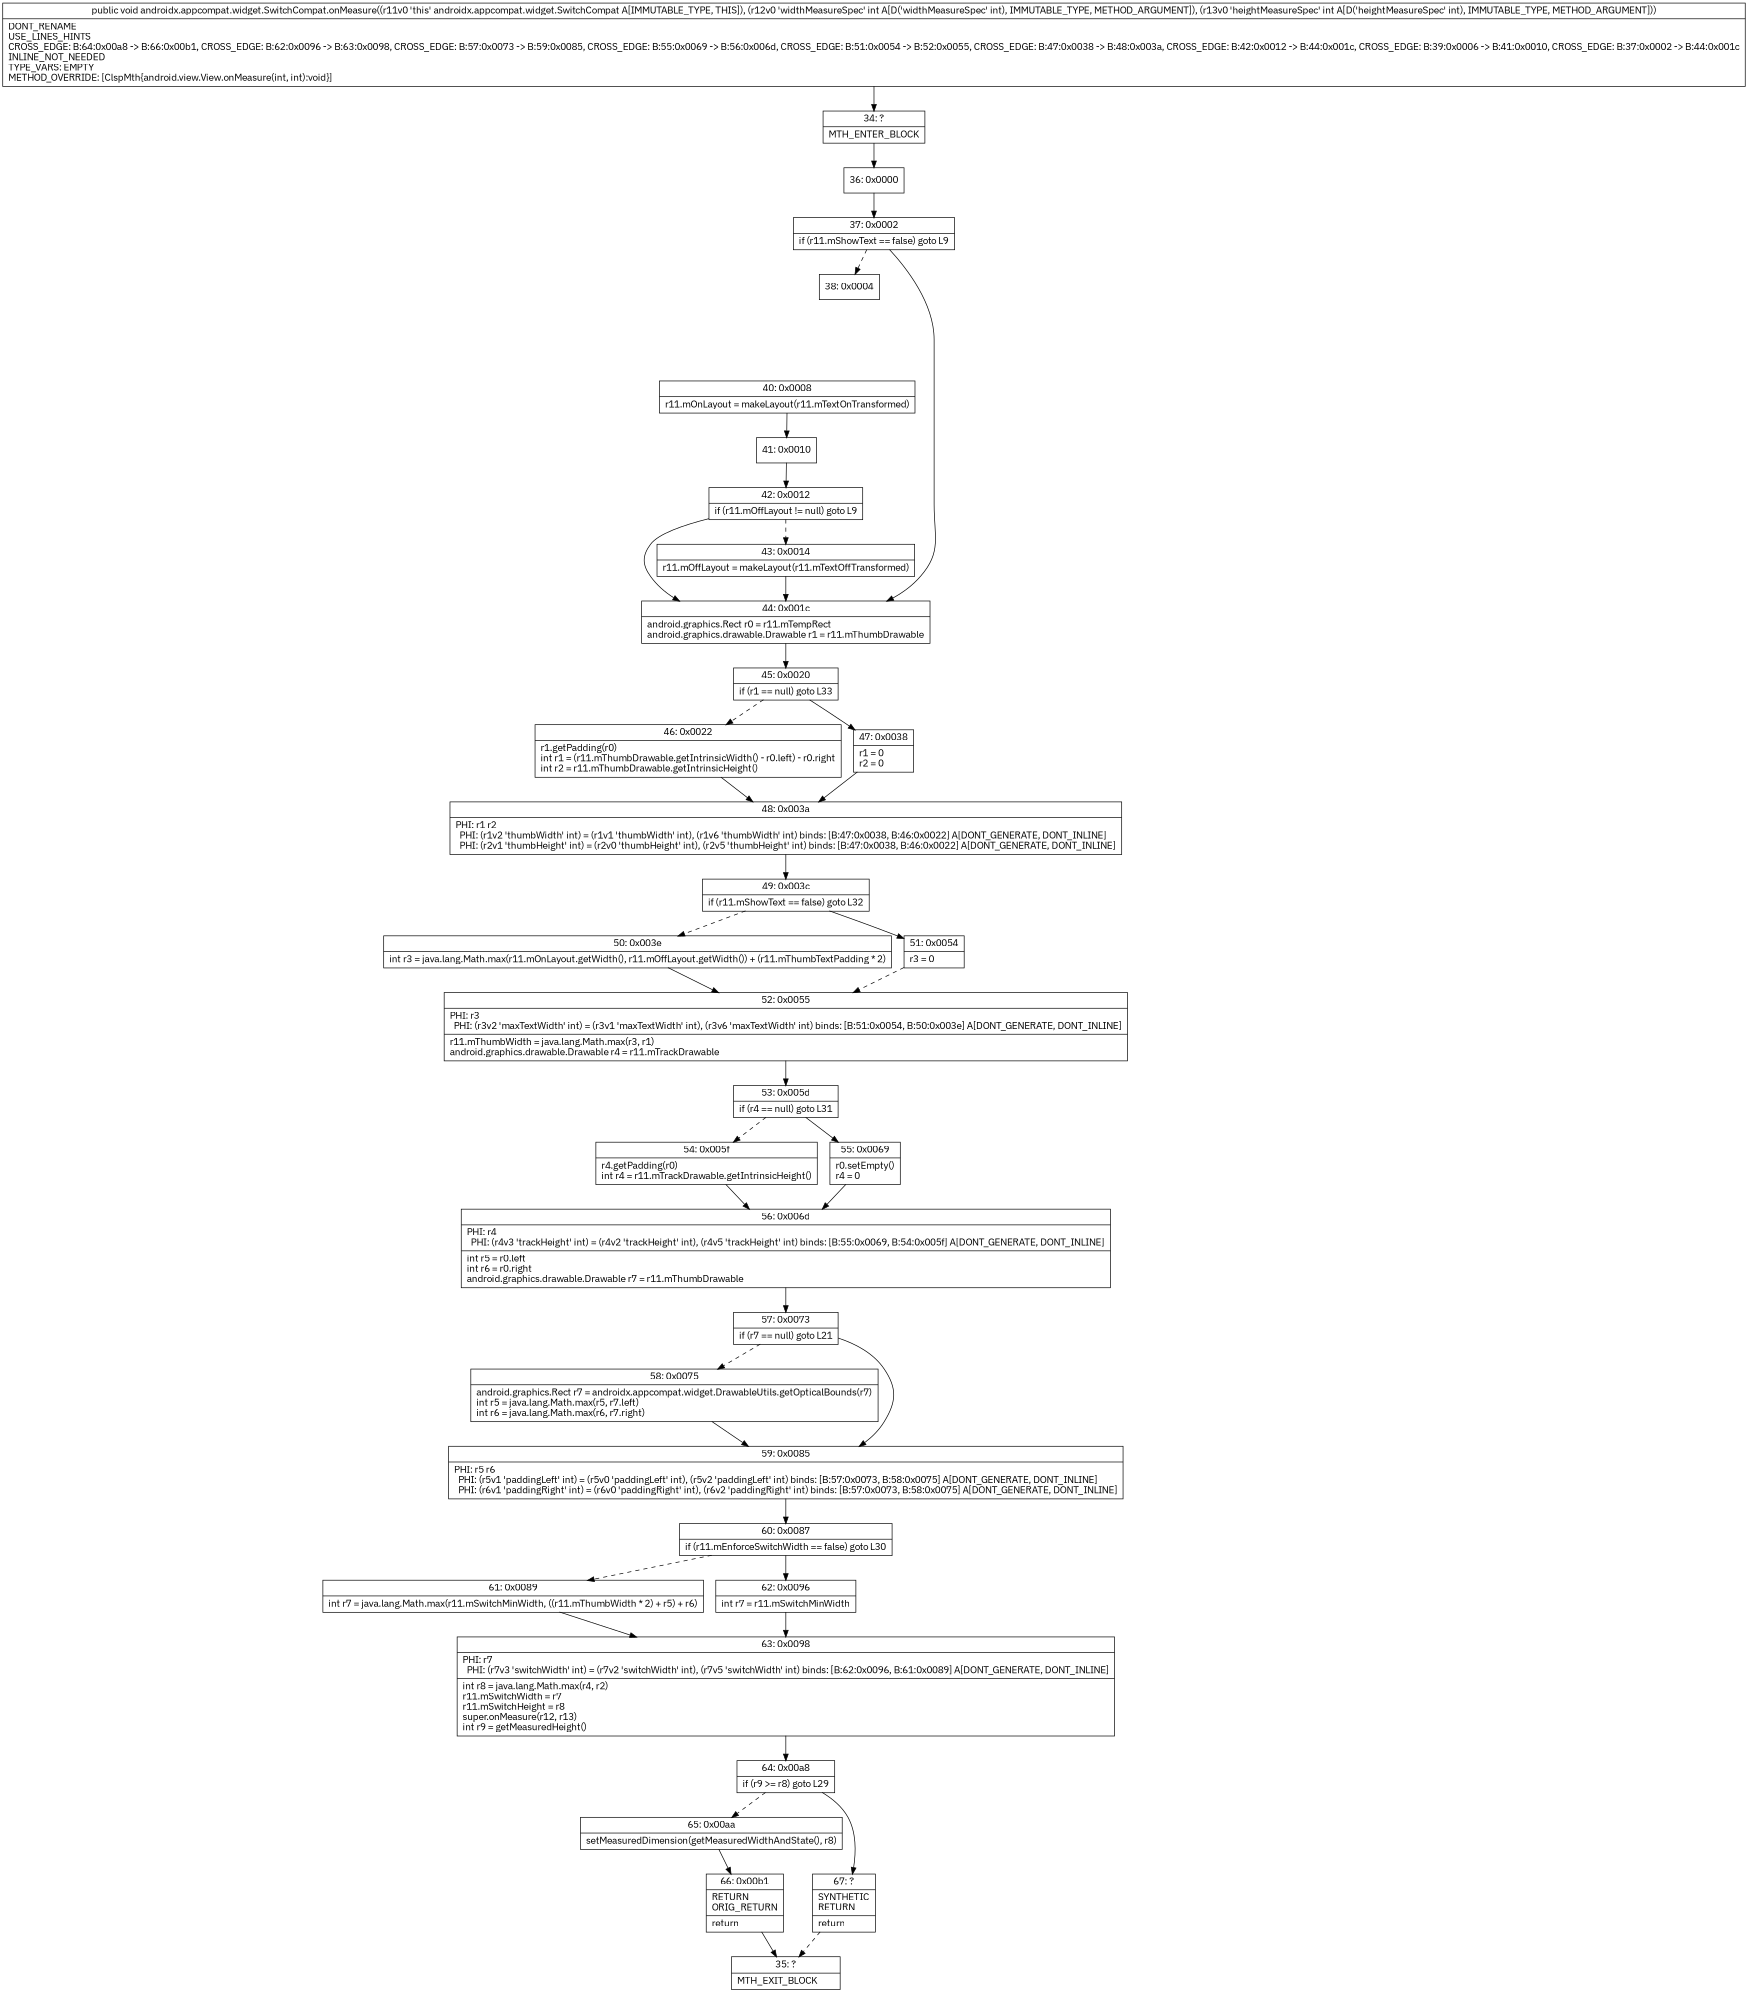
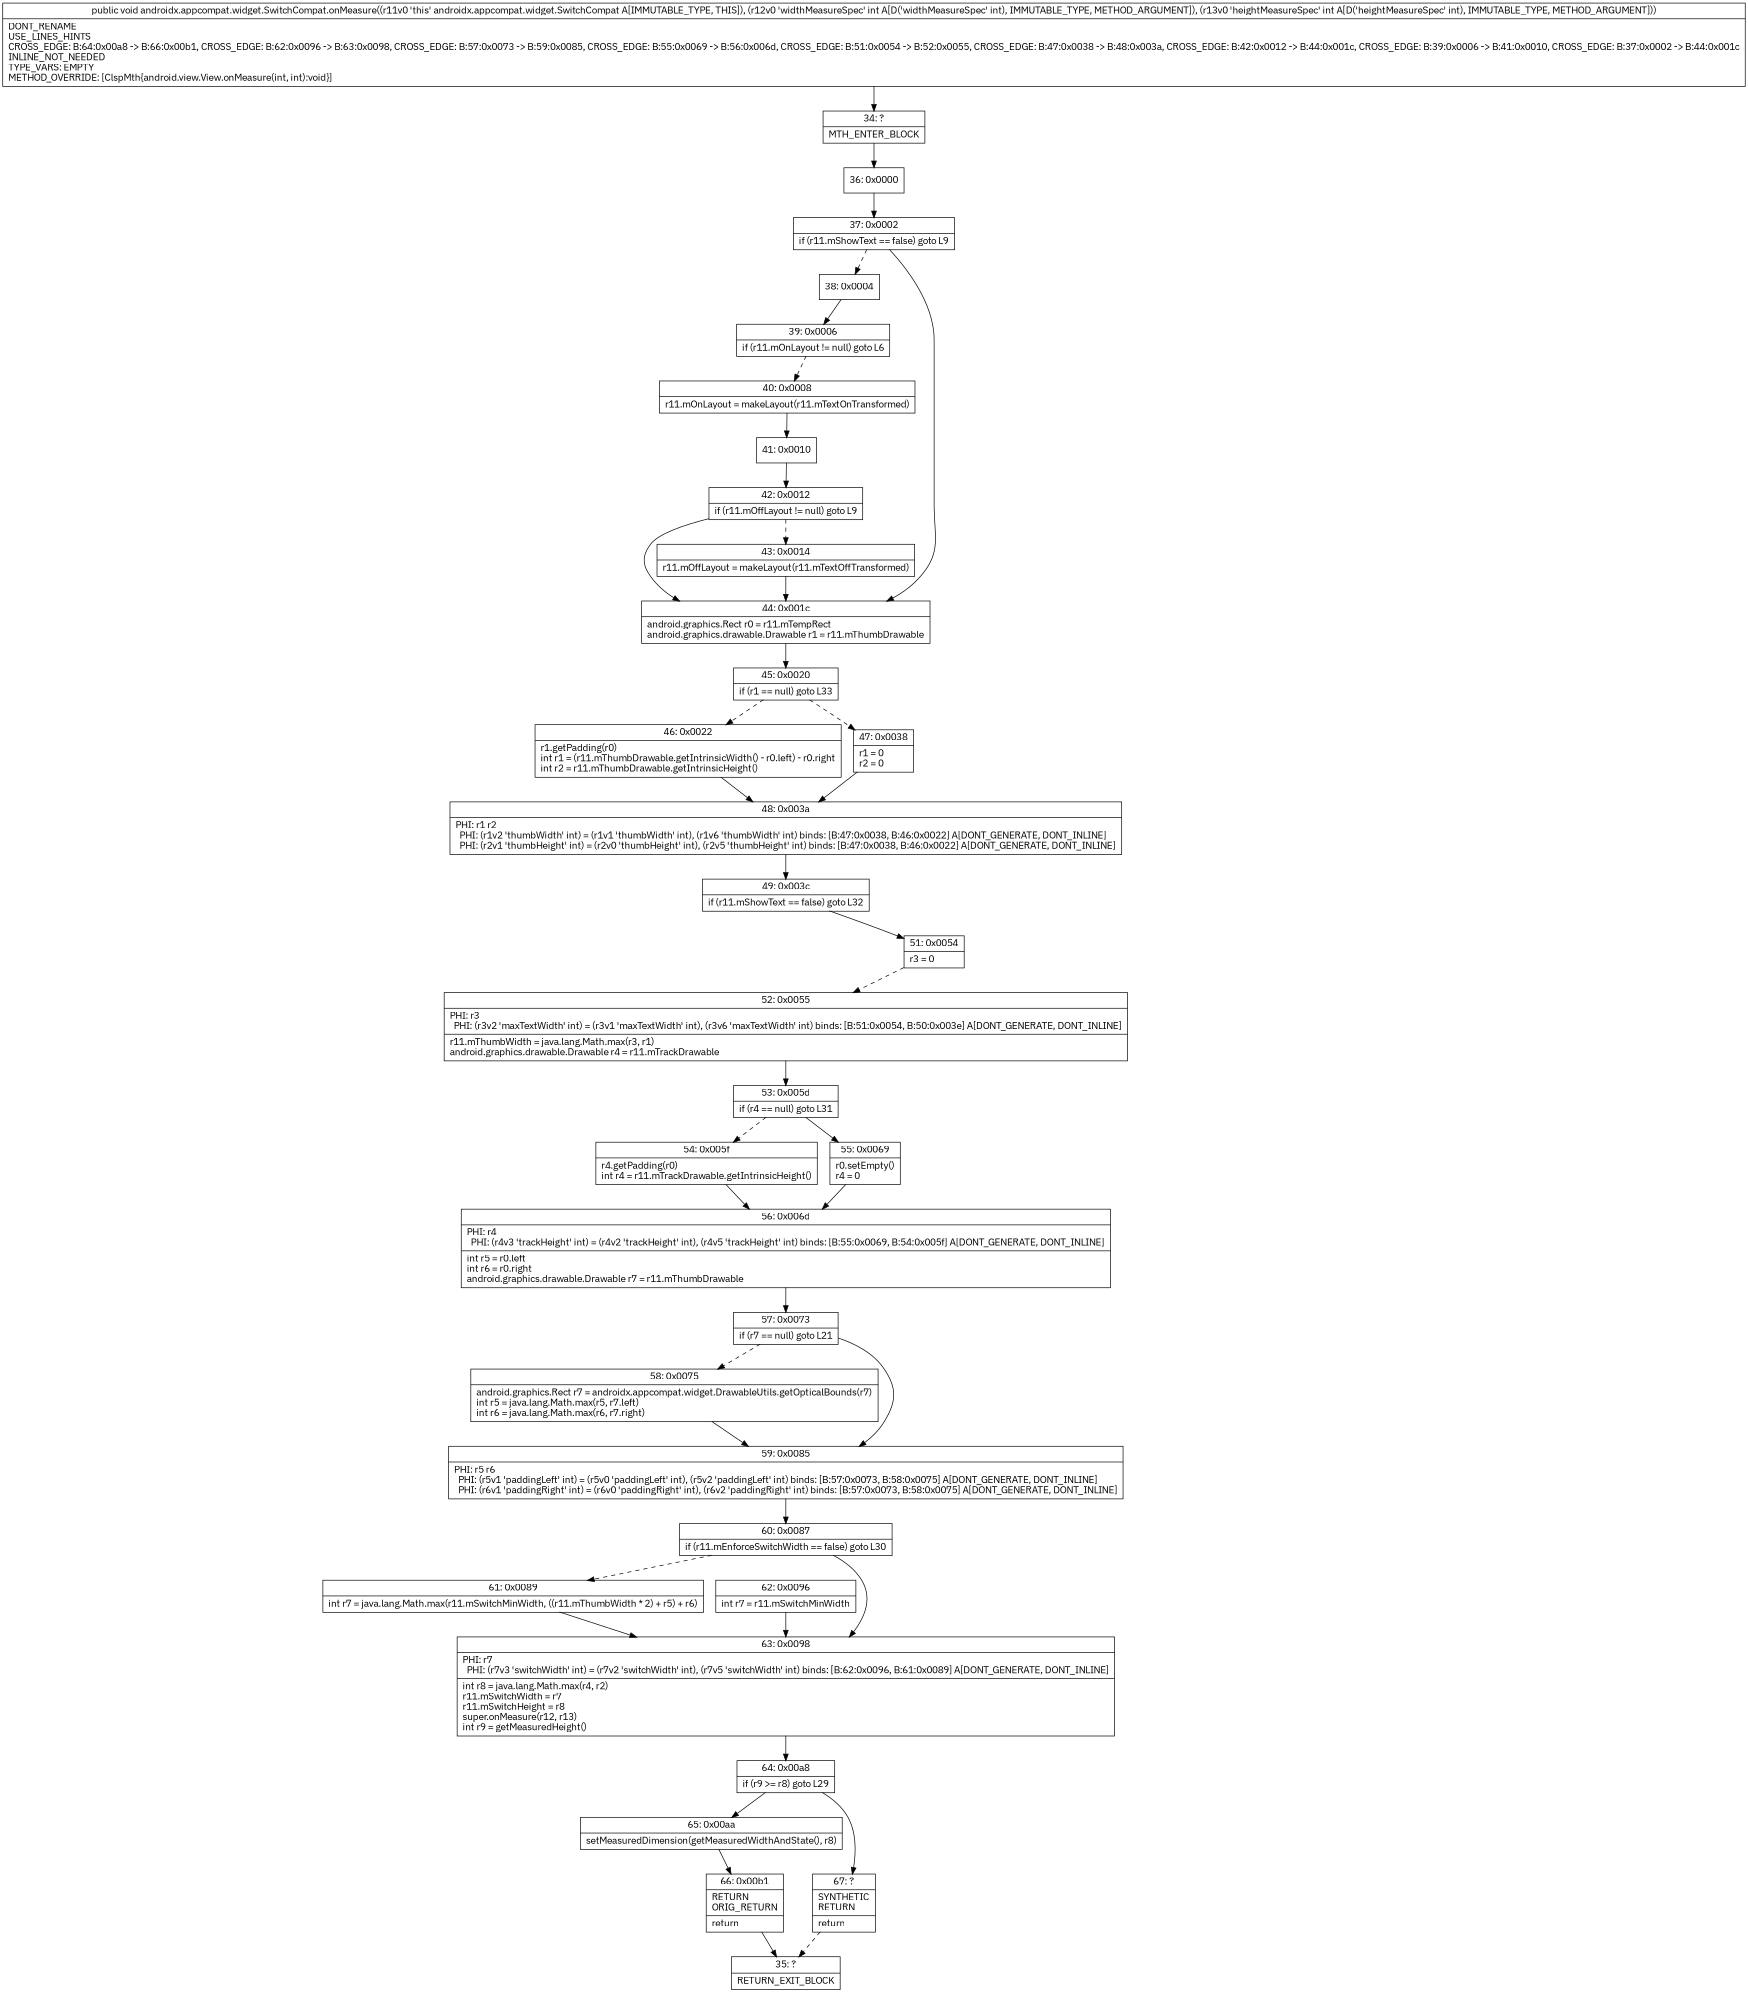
node "39: 0x0006": added
edge "45: 0x0020" -> "47: 0x0038": style solid -> dashed
node "50: 0x003e": removed
edge "60: 0x0087" -> "62: 0x0096": now "60: 0x0087" -> "63: 0x0098"
edge "64: 0x00a8" -> "65: 0x00aa": style dashed -> solid
node "35: ?": text "MTH_EXIT_BLOCK" -> "RETURN_EXIT_BLOCK"
